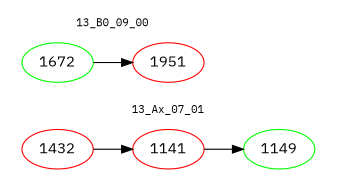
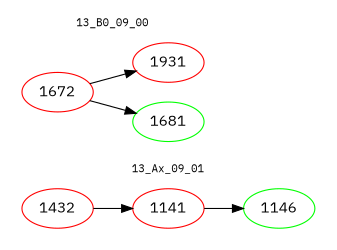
node "1672": color green -> red
node "1951": label "1951" -> "1931"
cluster "13_Ax_07_01": label "13_Ax_07_01" -> "13_Ax_09_01"
node "1681": added
node "1149": label "1149" -> "1146"
